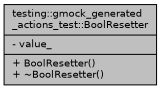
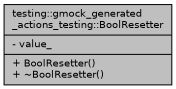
node "testing::gmock_generated": text "_actions_test::BoolResetter" -> "_actions_testing::BoolResetter"
